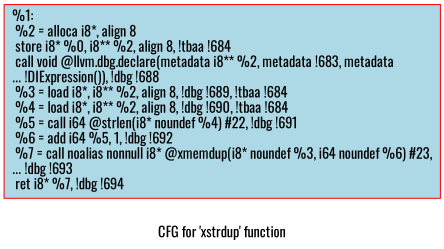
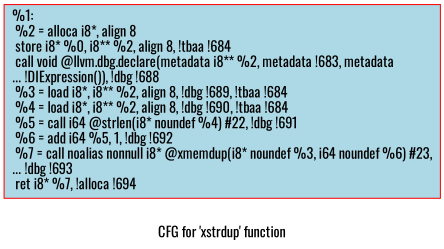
node "%1:": text "ret i8* %7, !dbg !694" -> "ret i8* %7, !alloca !694"
